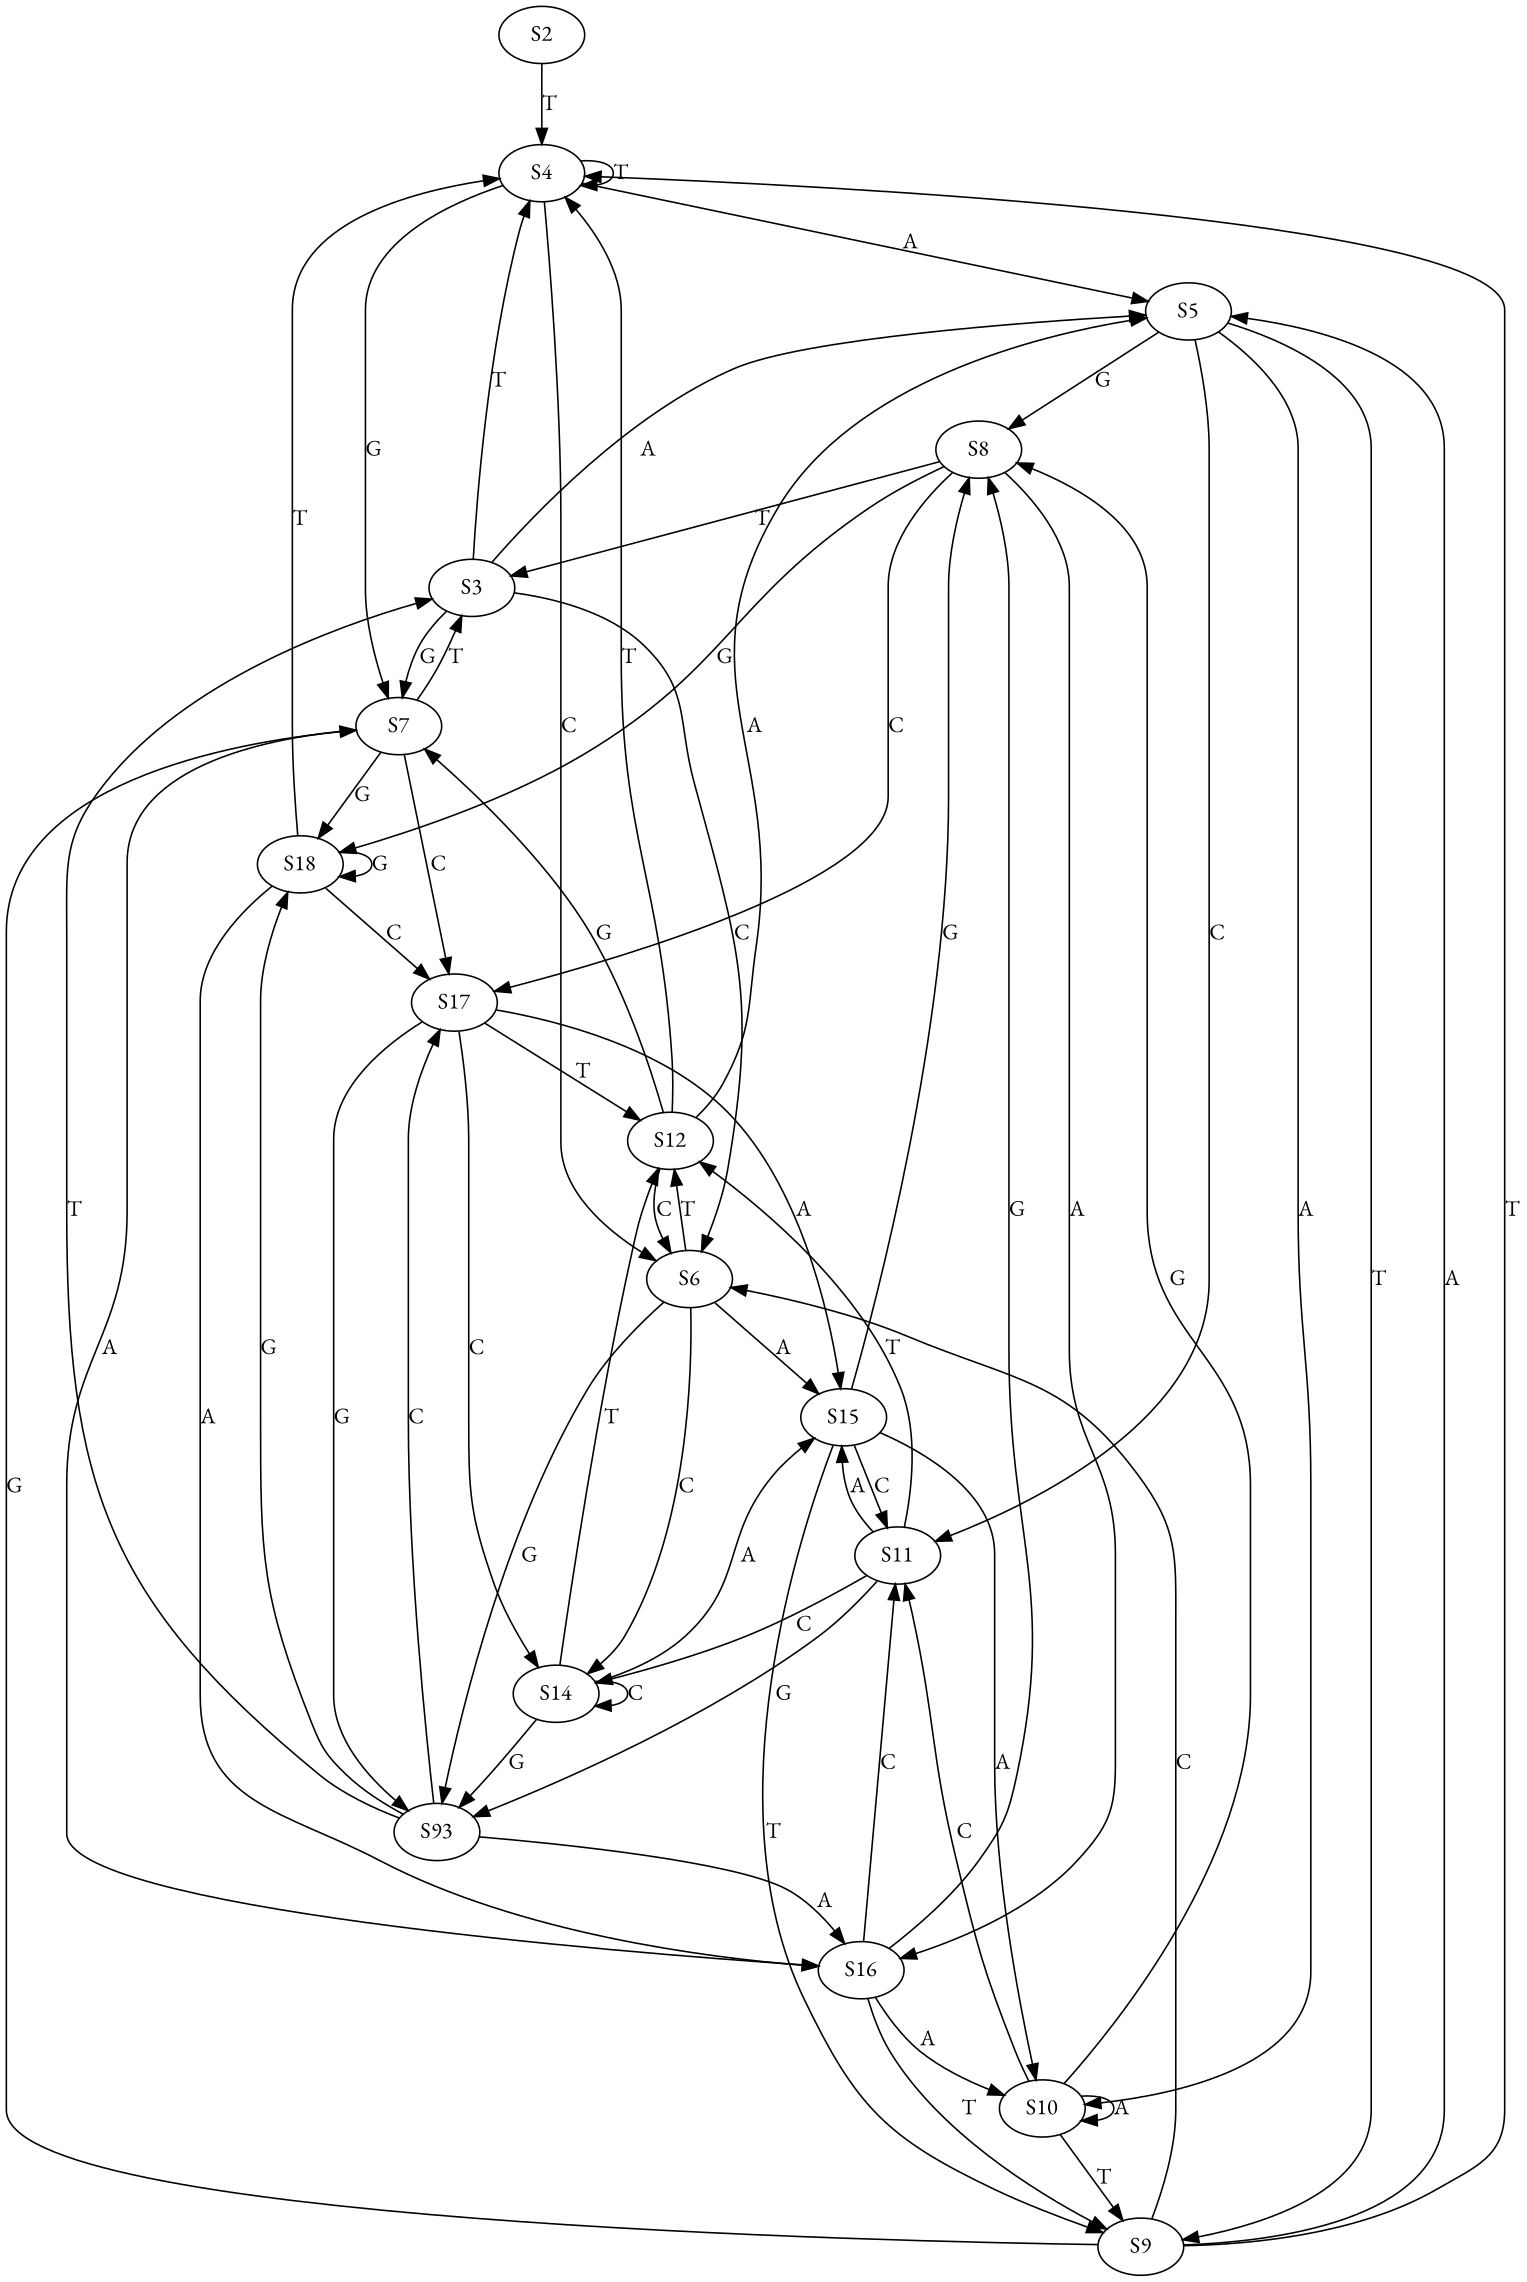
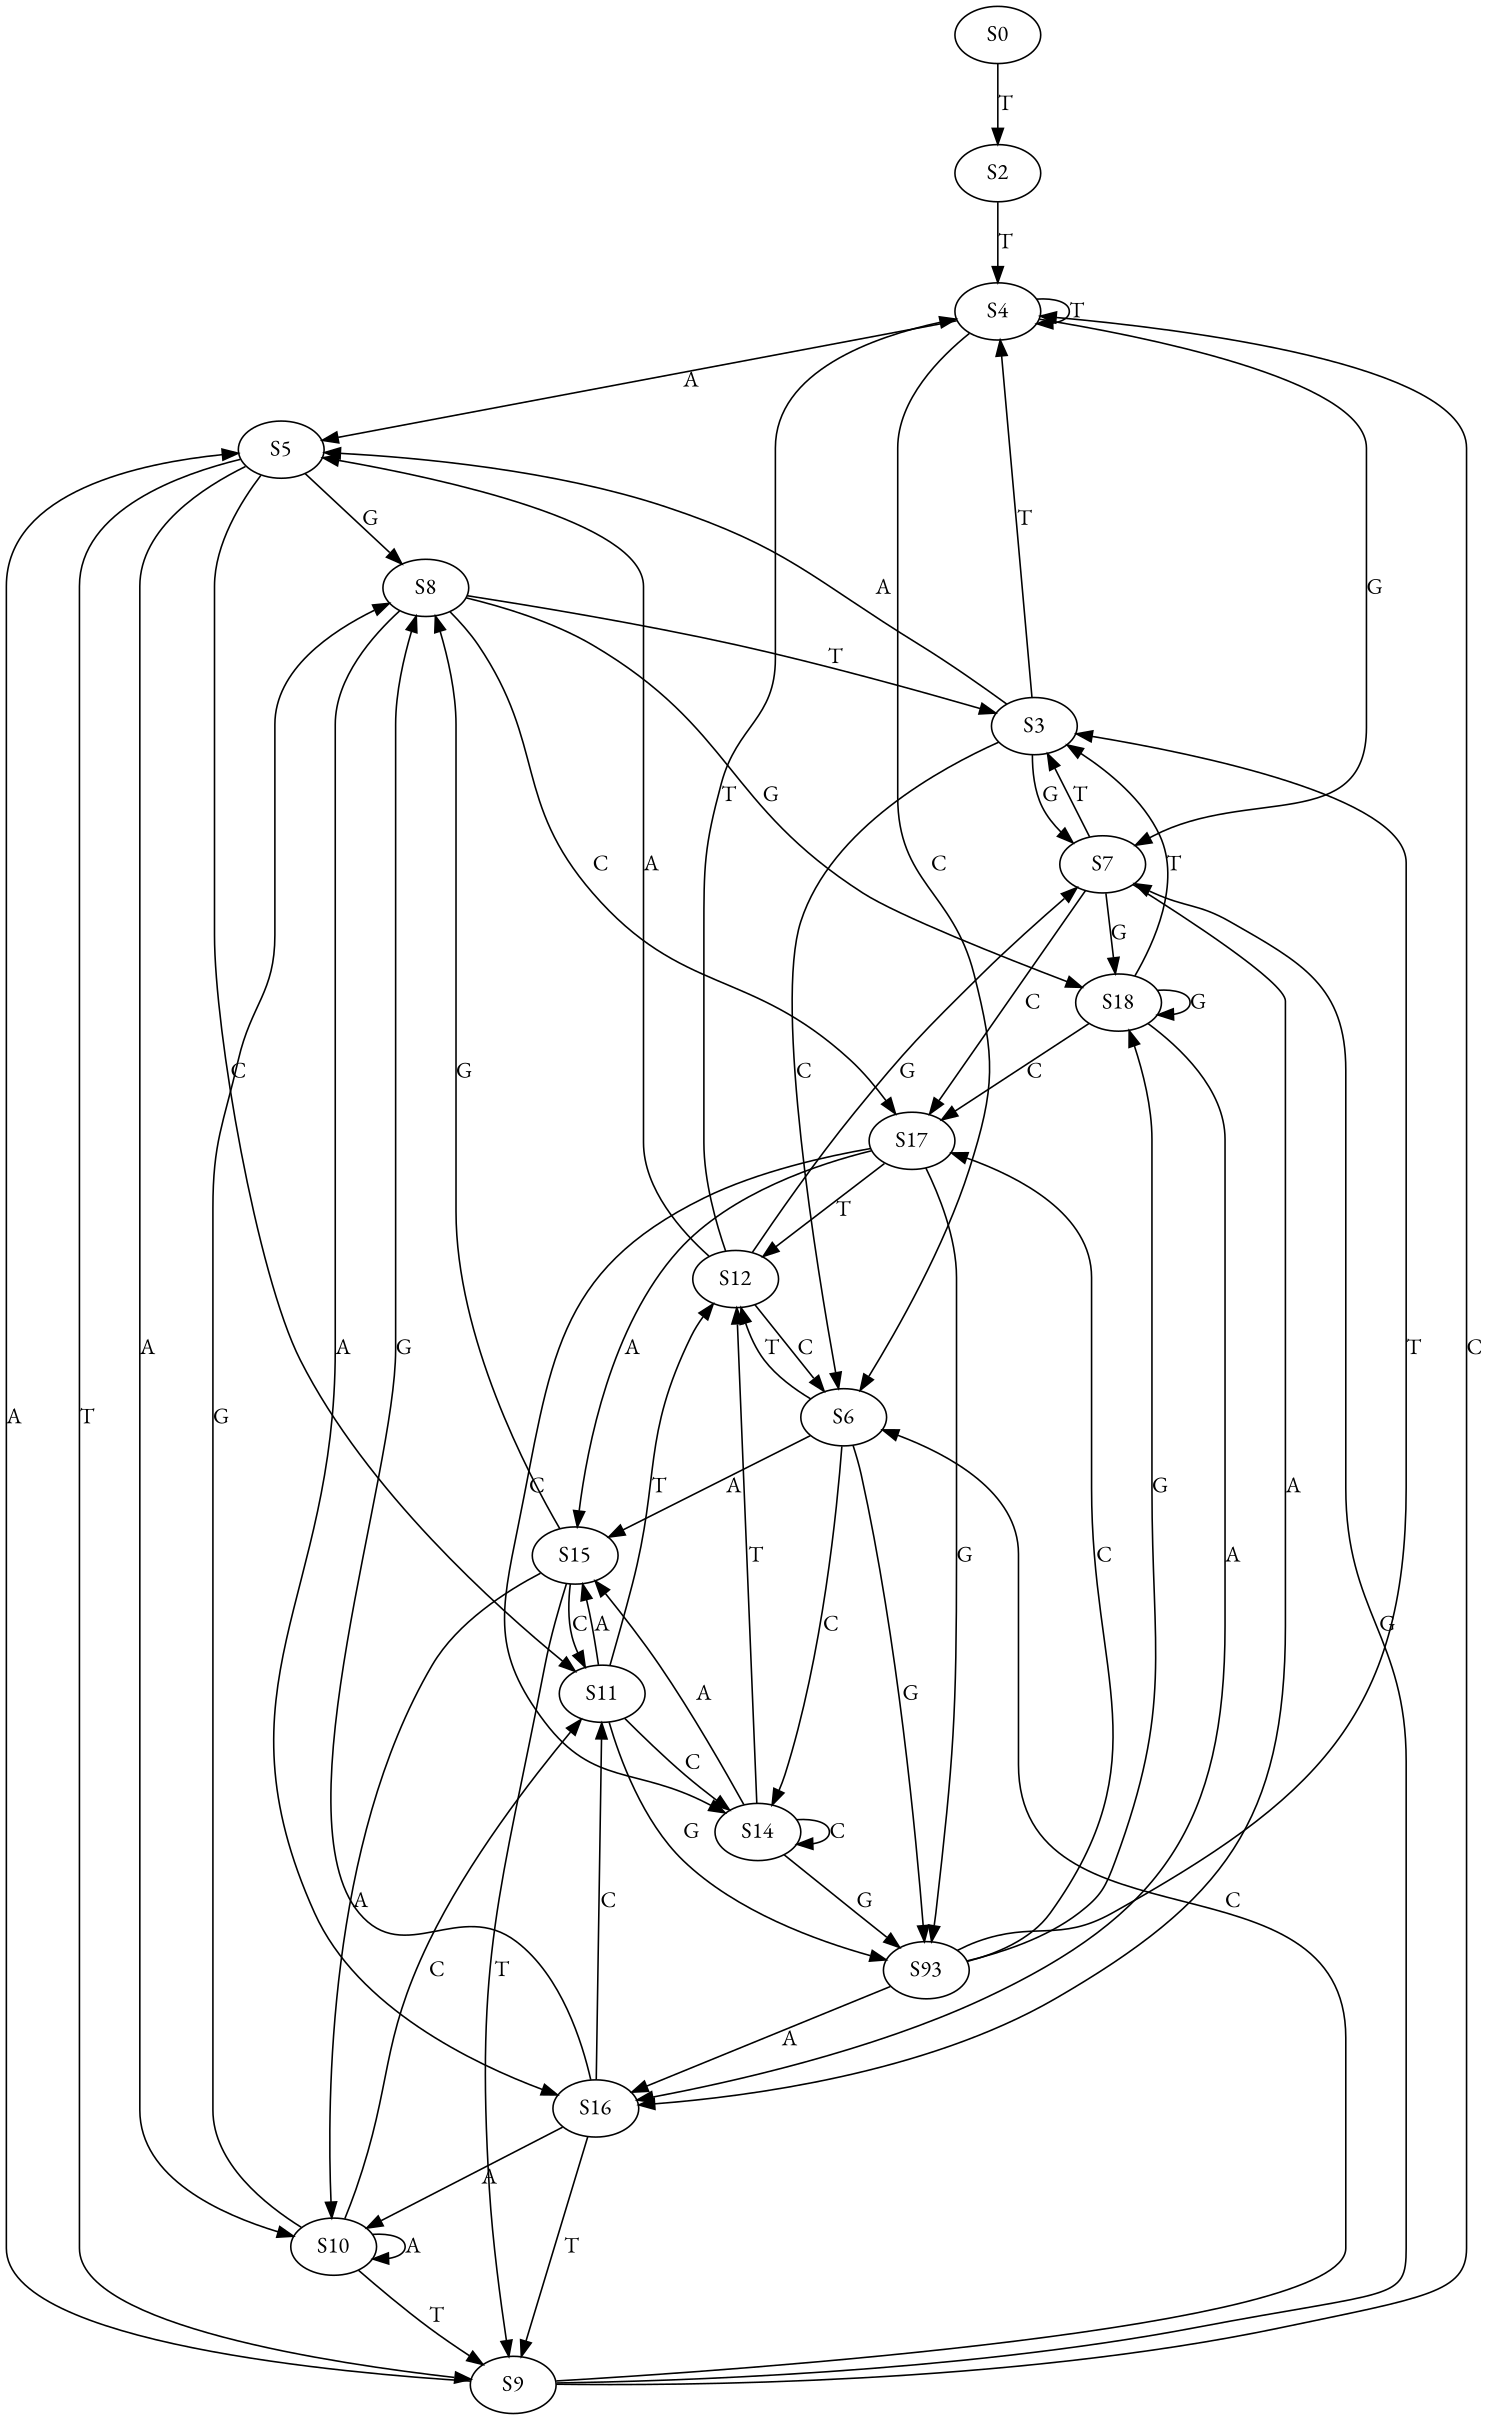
node "S0": added
edge "S18" -> "S4": now "S18" -> "S3"
edge "S9" -> "S4": label "T" -> "C"
